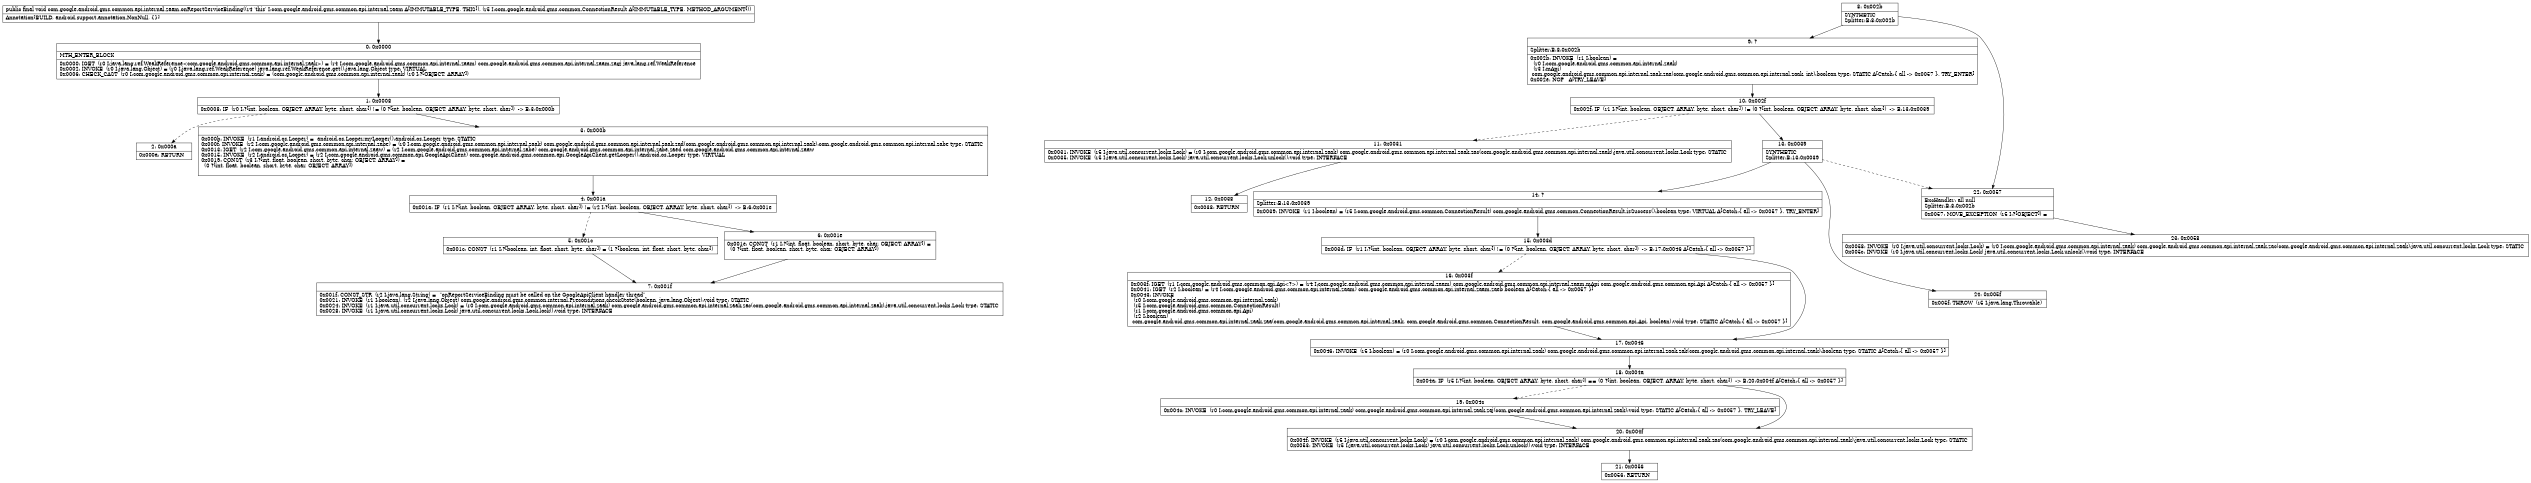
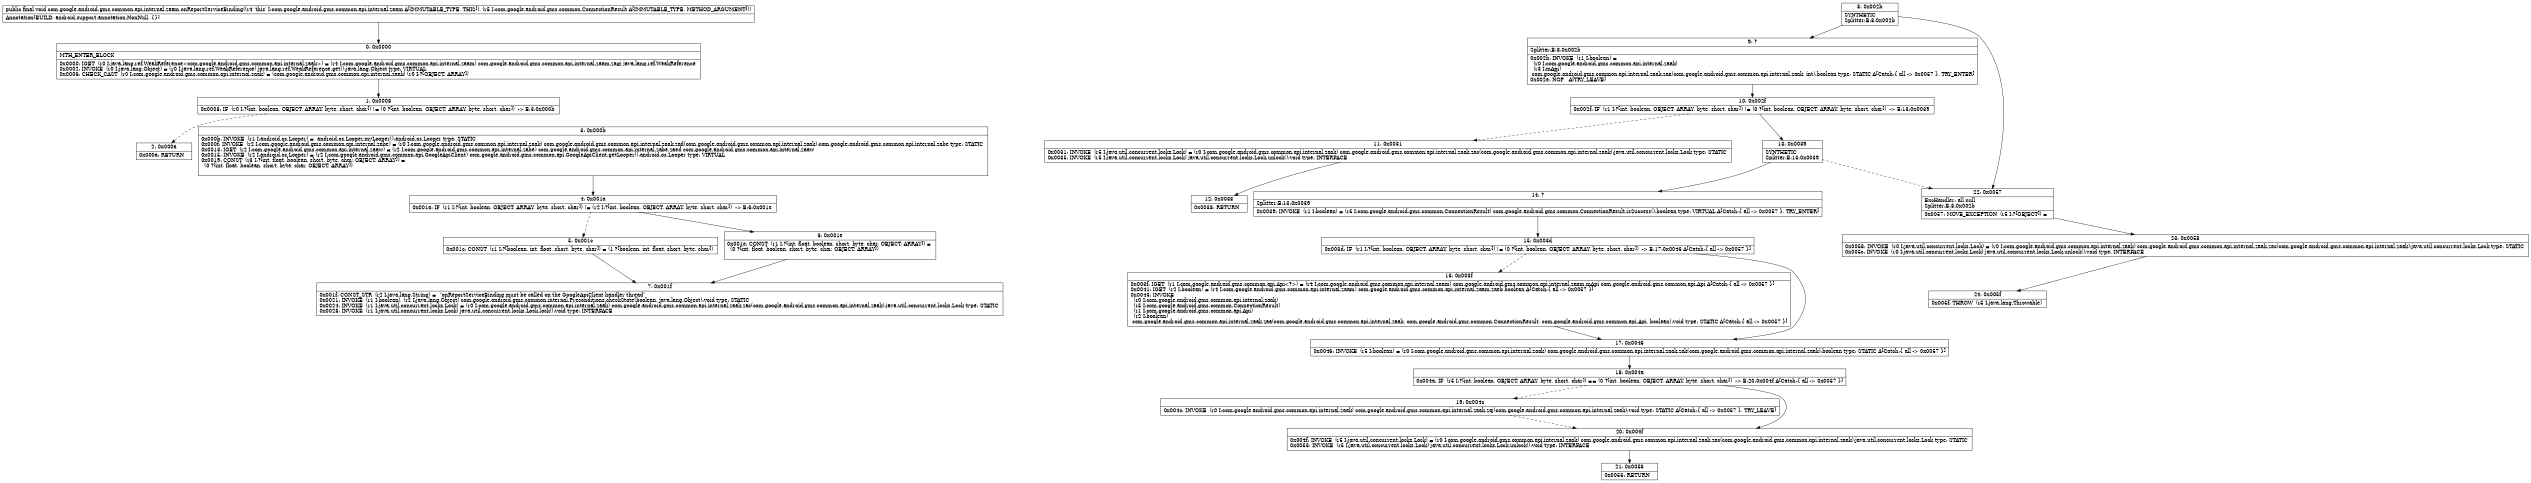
edge "1: 0x0008" -> "3: 0x000b": removed
edge "13: 0x0039" -> "24: 0x005f": now "23: 0x0058" -> "24: 0x005f"
edge "19: 0x004c" -> "20: 0x004f": style solid -> dashed
